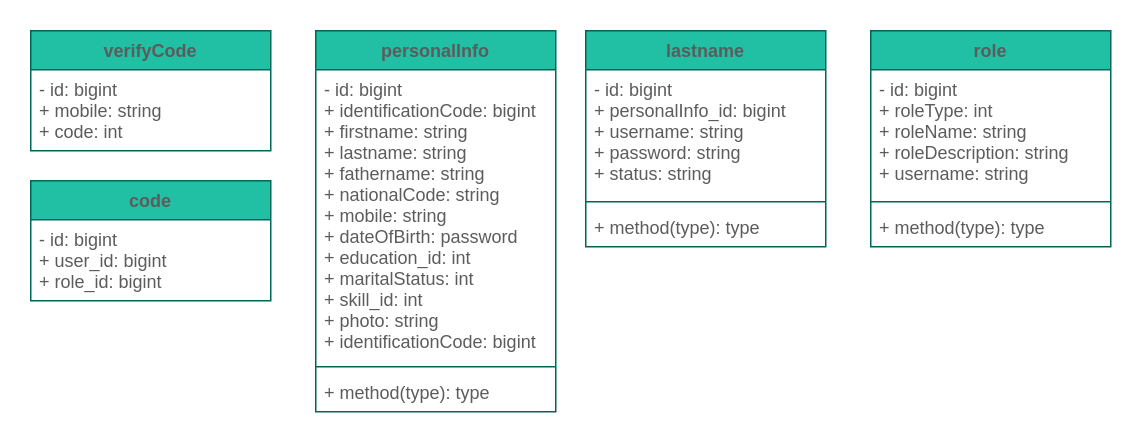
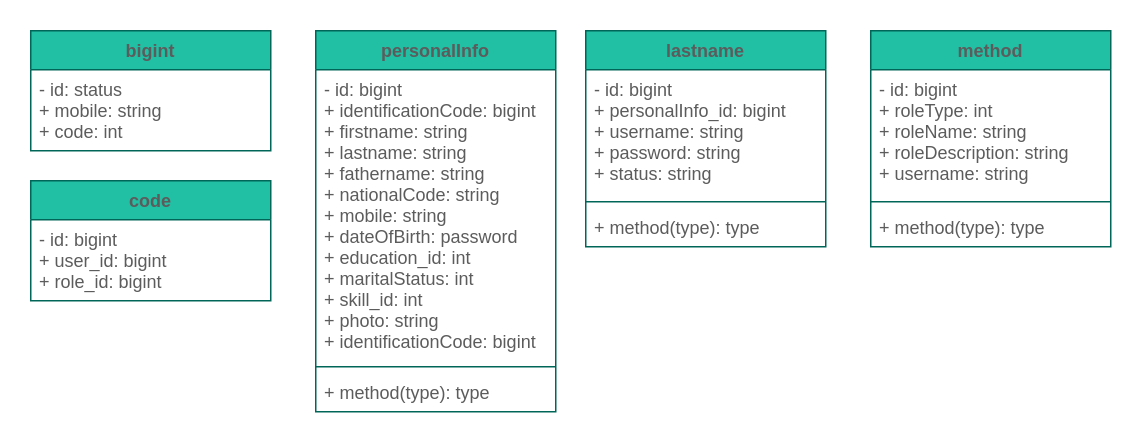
node "verifyCode": label "verifyCode" -> "bigint"
node "role": label "role" -> "method"
node "- id: bigint + mobile: string + code: int": label "- id: bigint + mobile: string + code: int" -> "- id: status + mobile: string + code: int"
